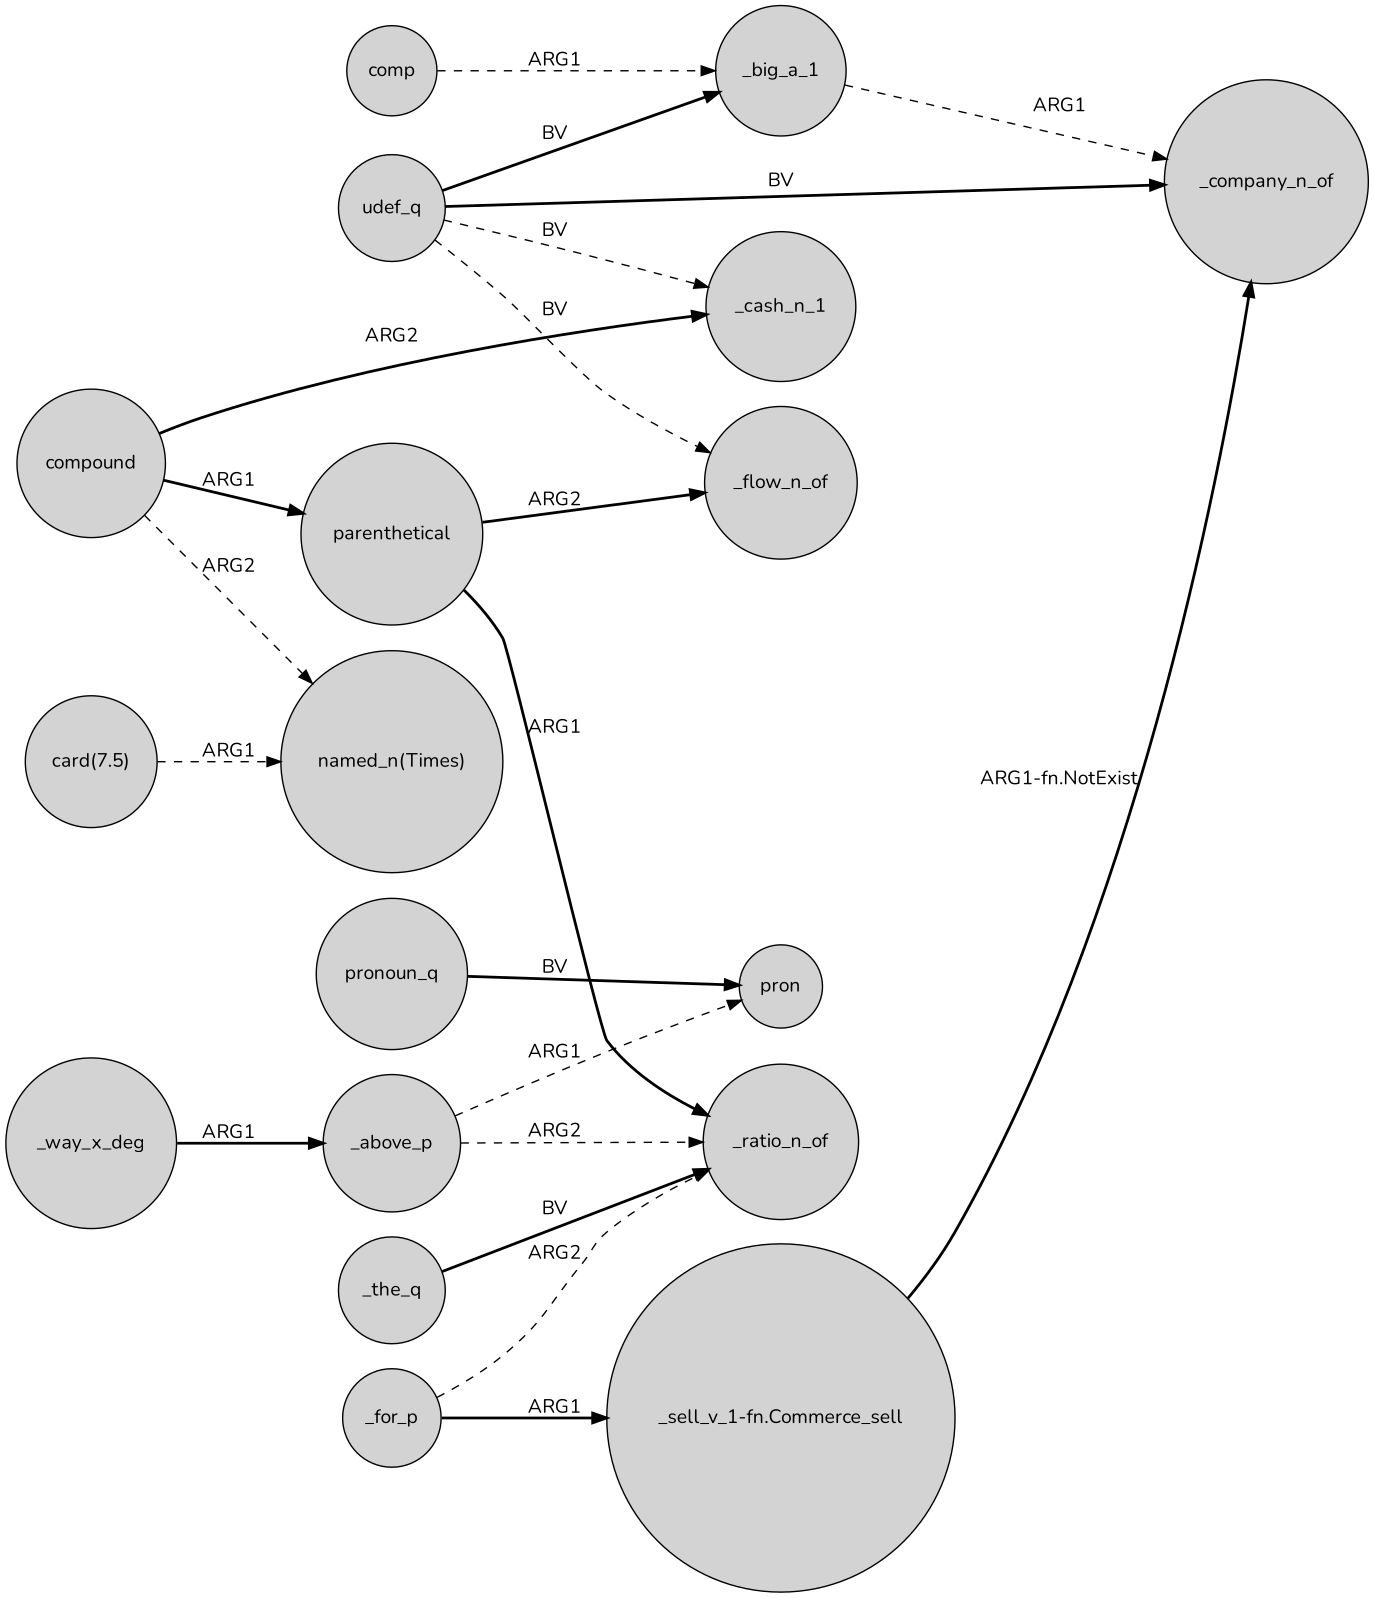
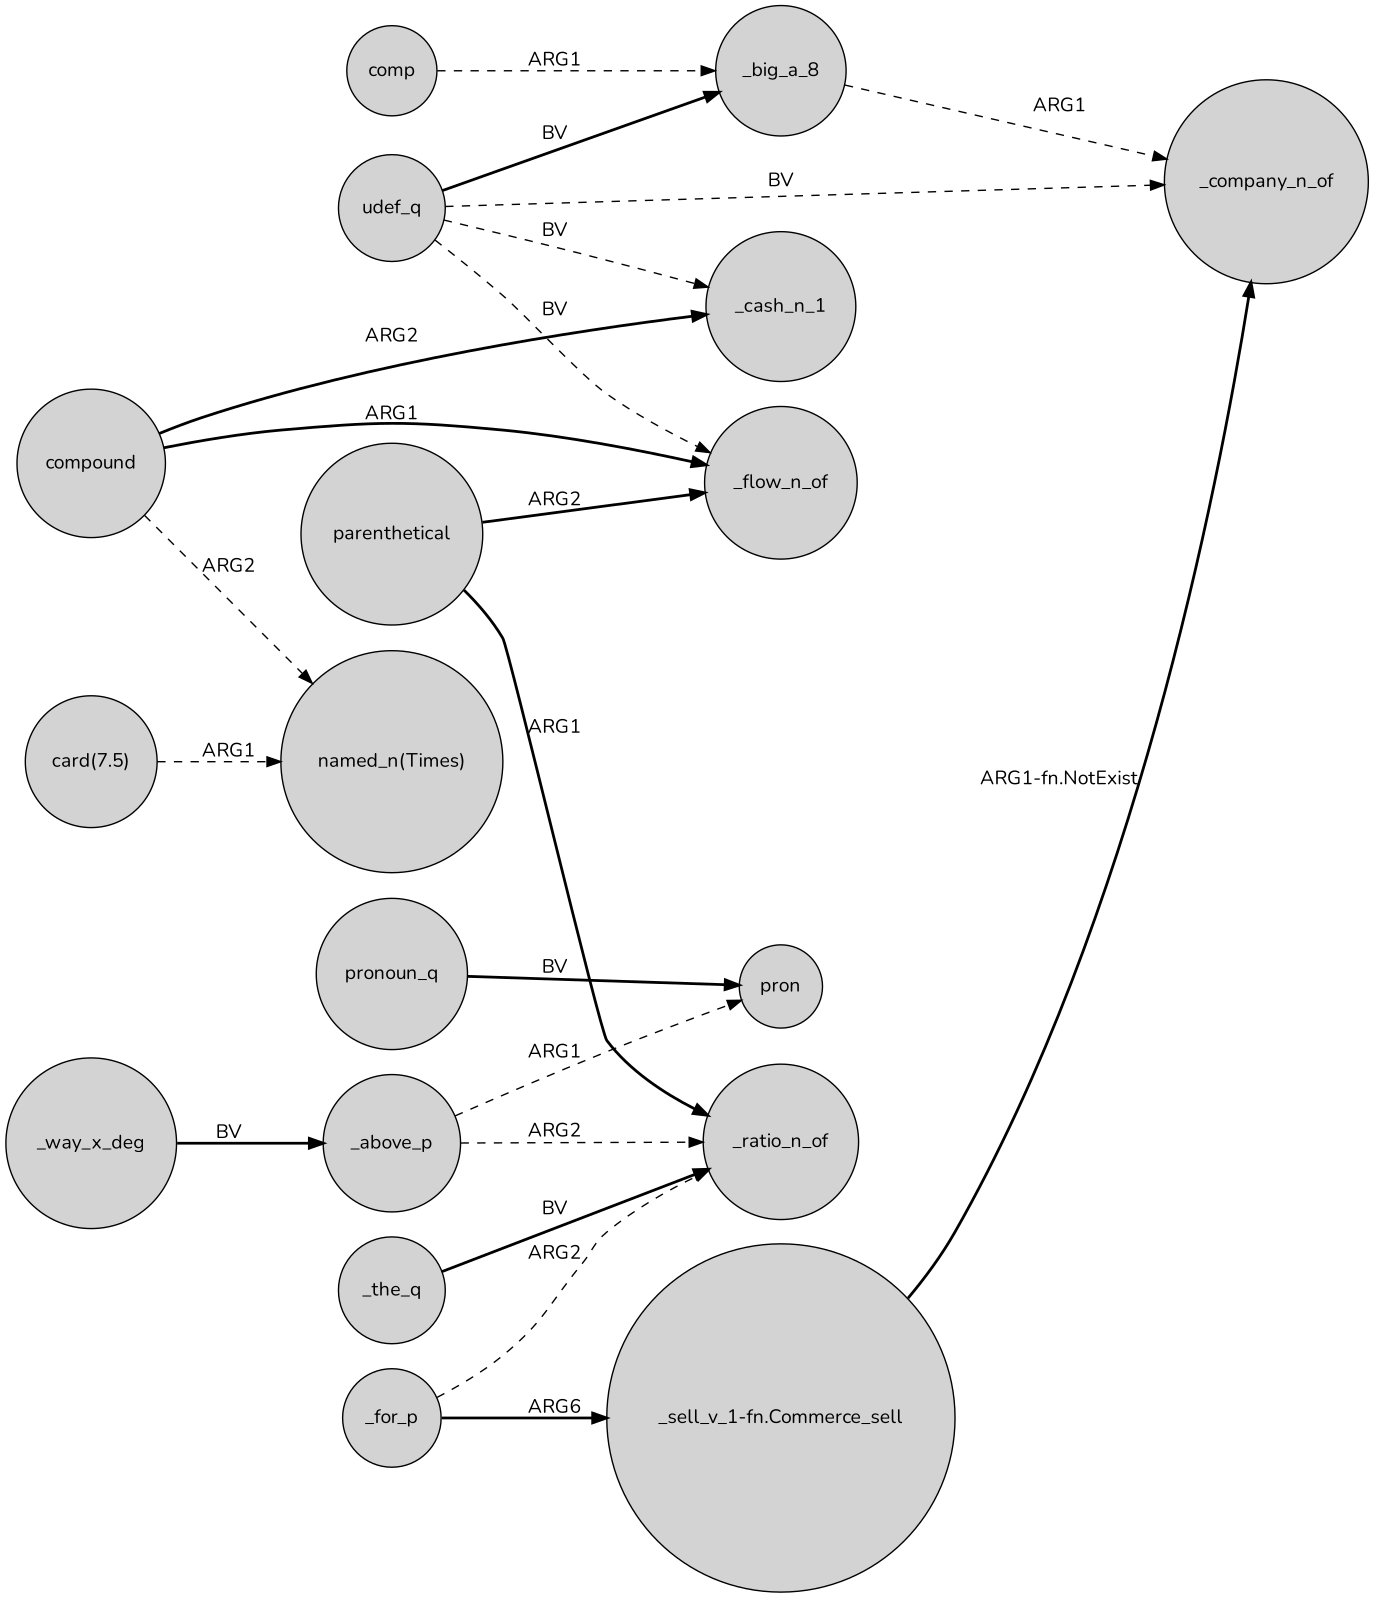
node "_big_a_1": label "_big_a_1" -> "_big_a_8"
edge "udef_q" -> "_company_n_of": style bold -> dashed
edge "compound" -> "parenthetical": now "compound" -> "_flow_n_of"
edge "_way_x_deg" -> "_above_p": label "ARG1" -> "BV"
edge "_for_p" -> "_sell_v_1-fn.Commerce_sell": label "ARG1" -> "ARG6"
